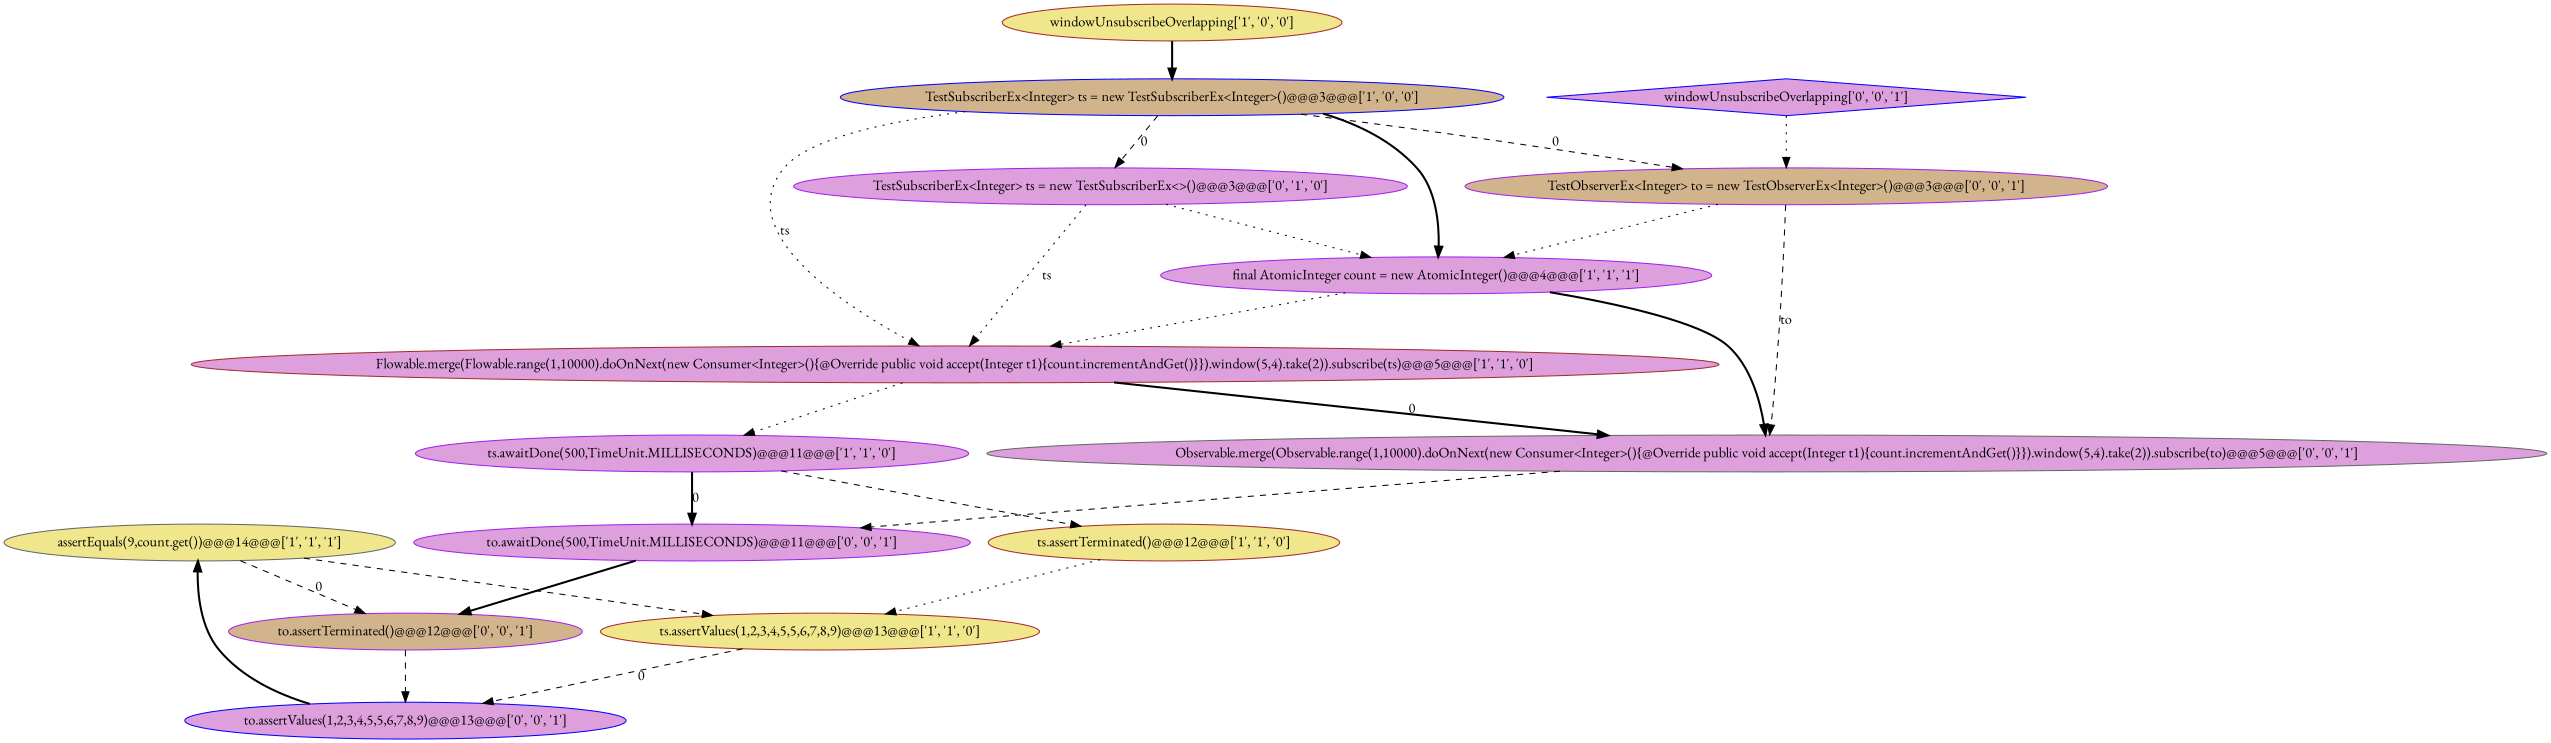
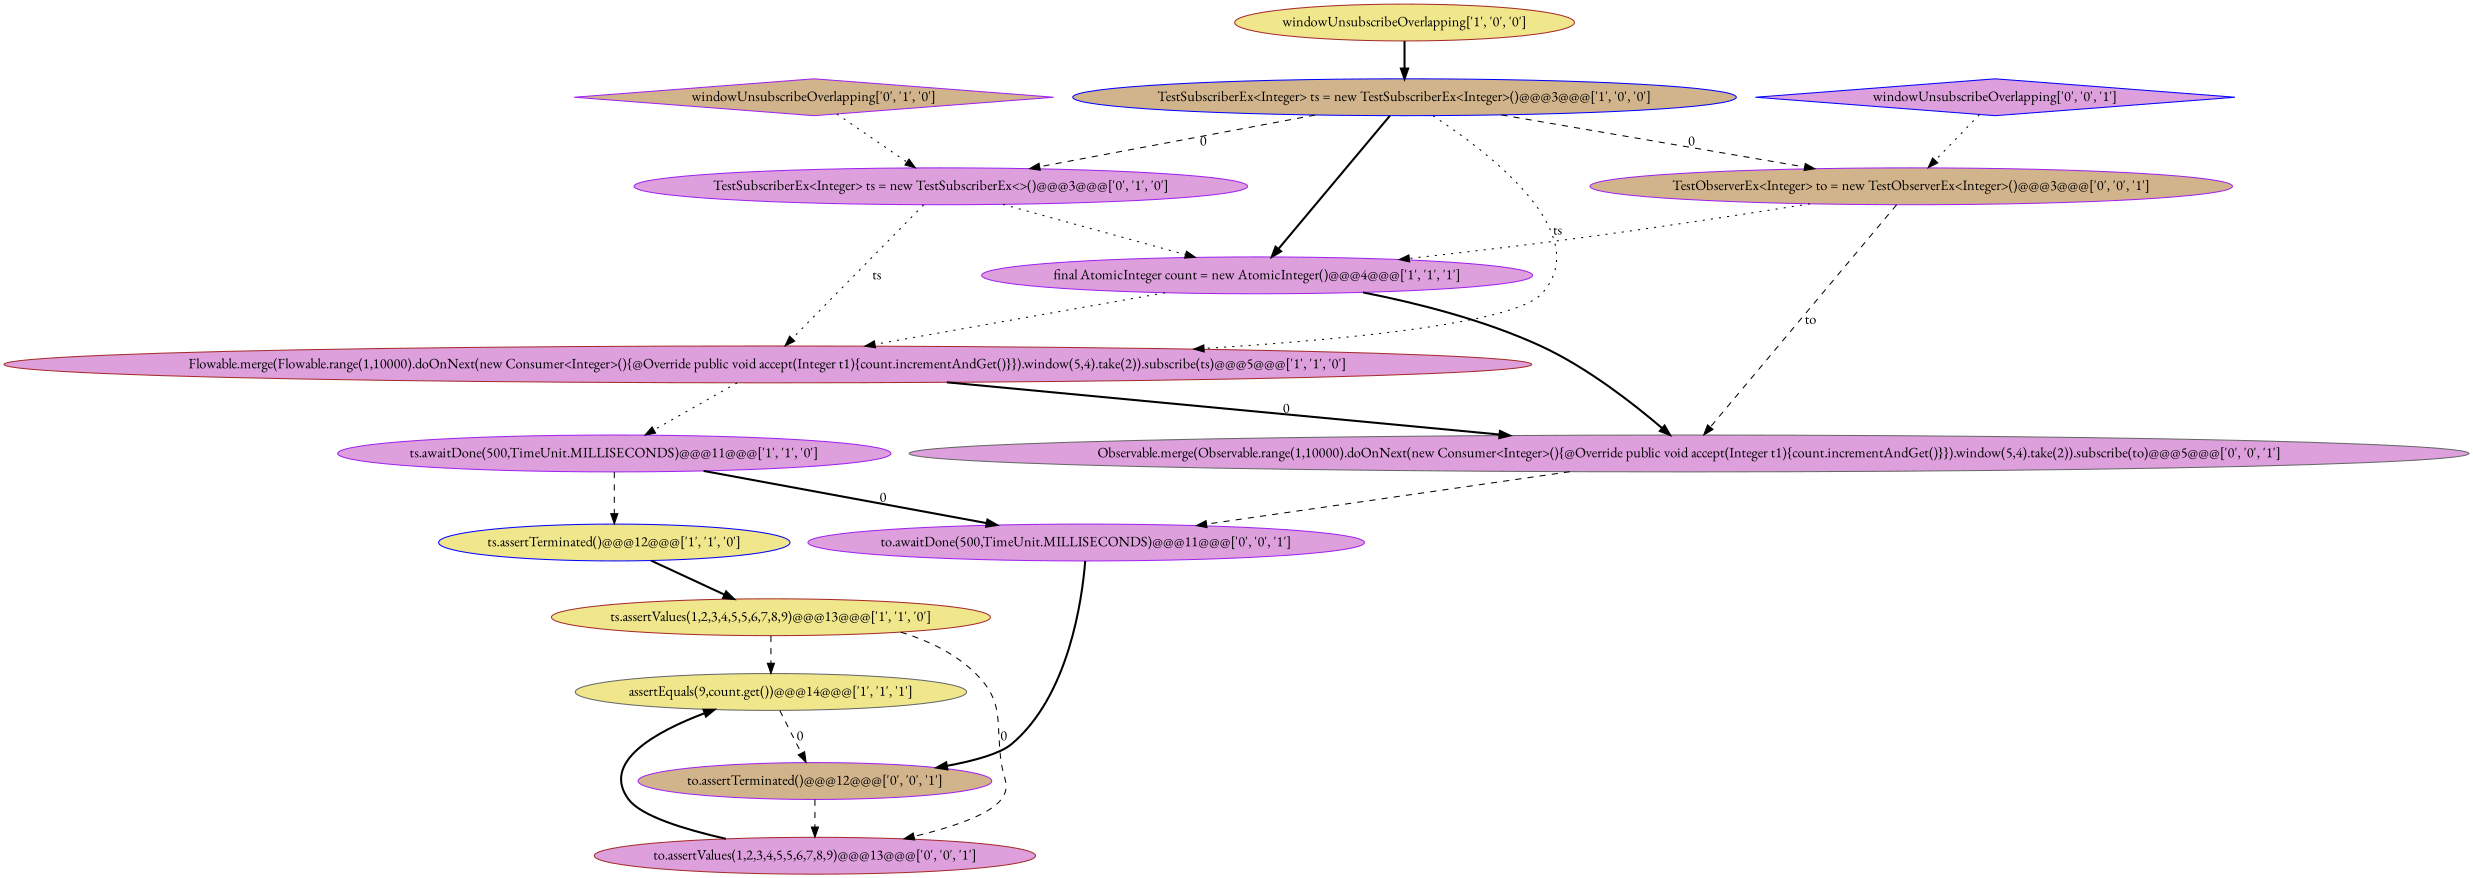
node "windowUnsubscribeOverlapping['0', '1', '0']": added
node "ts.assertTerminated()@@@12@@@['1', '1', '0']": color brown -> blue
edge "assertEquals(9,count.get())@@@14@@@['1', '1', '1']" -> "ts.assertValues(1,2,3,4,5,5,6,7,8,9)@@@13@@@['1', '1', '0']": reversed
edge "ts.assertTerminated()@@@12@@@['1', '1', '0']" -> "ts.assertValues(1,2,3,4,5,5,6,7,8,9)@@@13@@@['1', '1', '0']": style dotted -> bold
node "to.assertValues(1,2,3,4,5,5,6,7,8,9)@@@13@@@['0', '0', '1']": color blue -> brown
